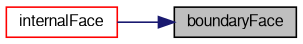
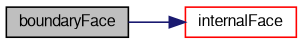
edge "internalFace" -> "boundaryFace": reversed
